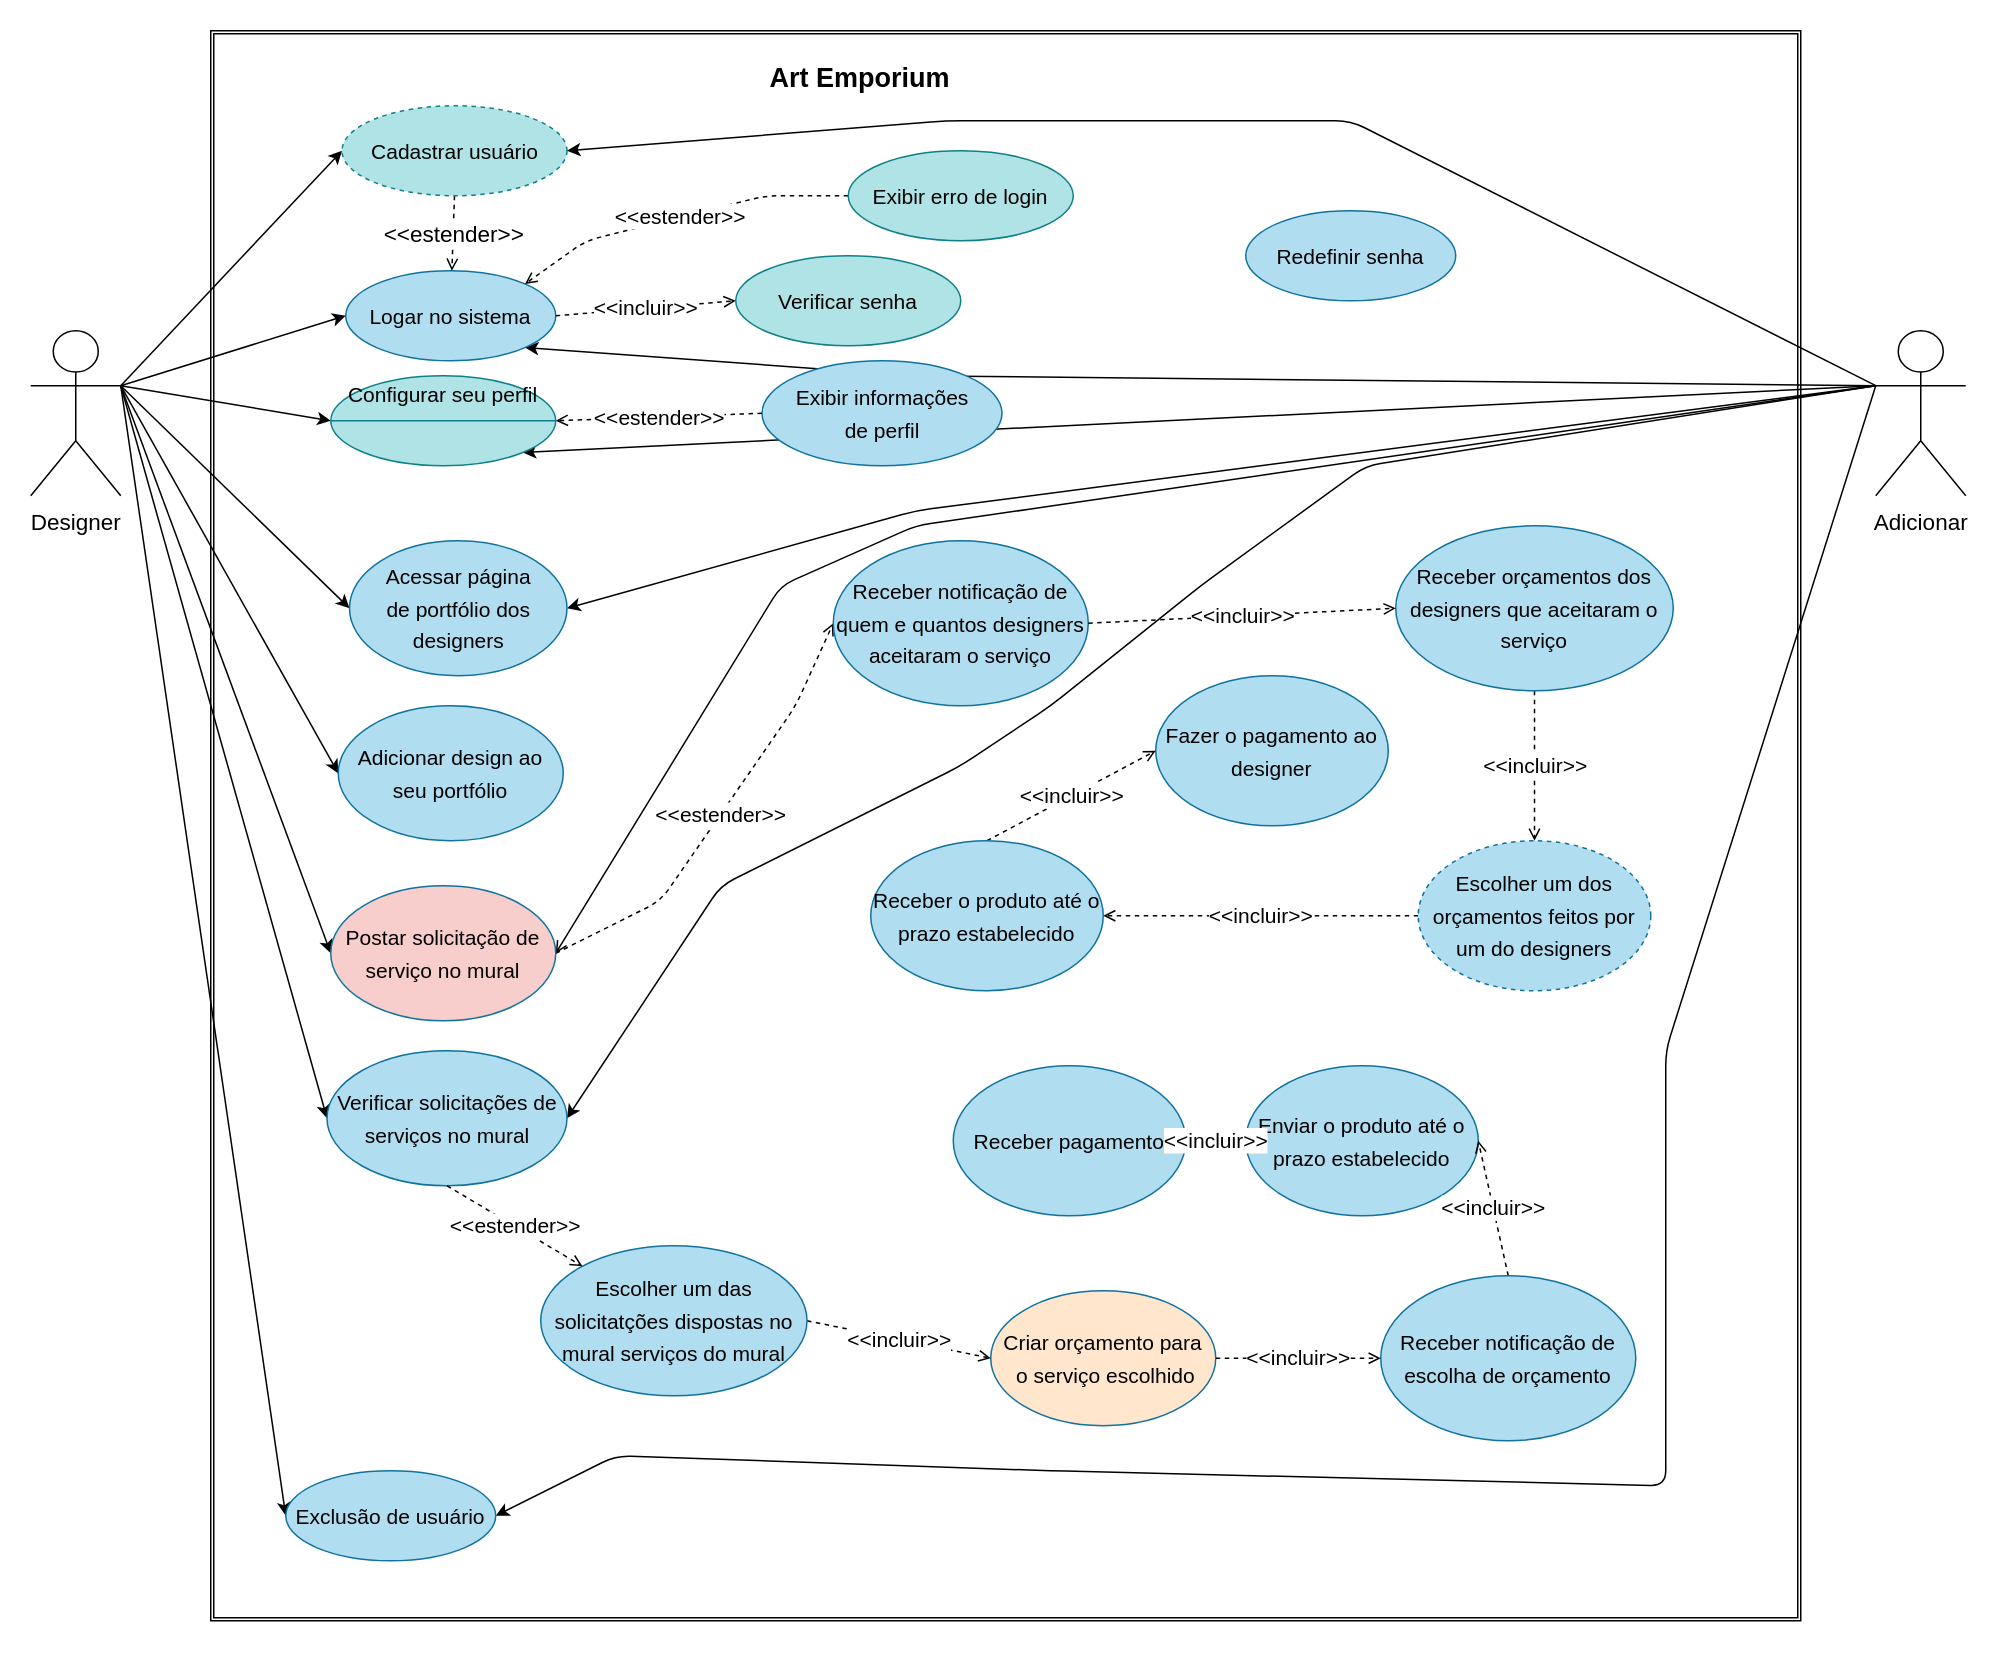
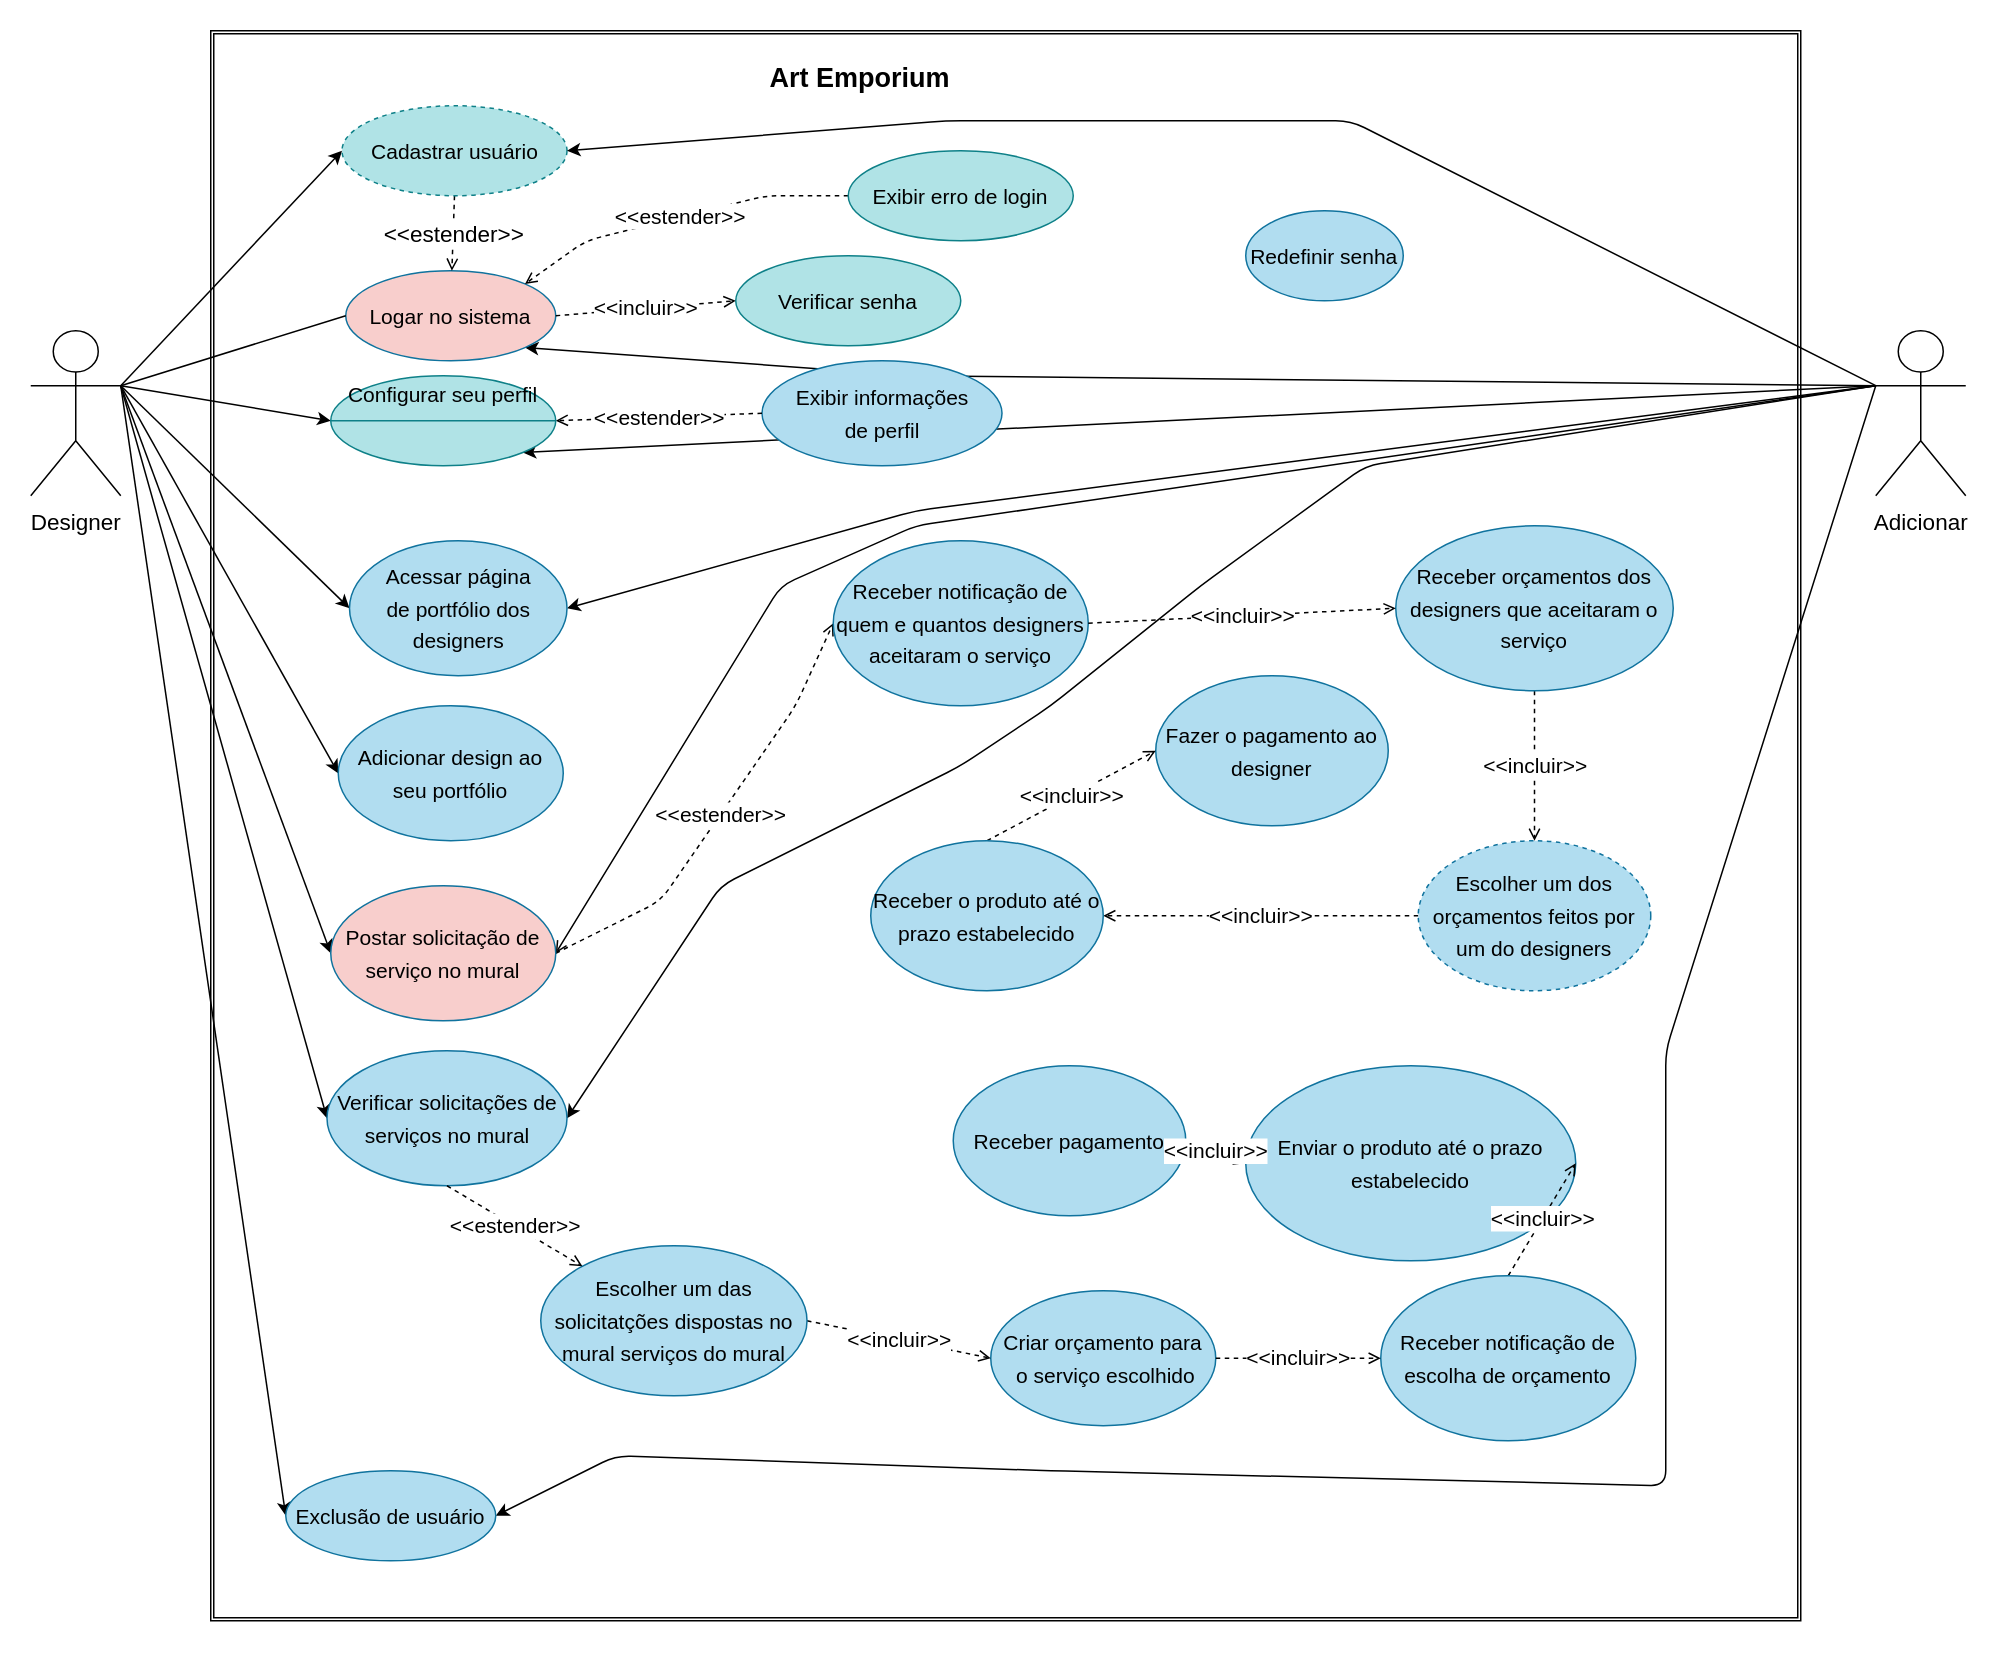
node "Redefinir senha": size 210x90 -> 158x90
node "Logar no sistema": fillcolor #b1ddf0 -> #f8cecc
edge "Designer" -> "Logar no sistema": arrowhead classic -> none
node "Enviar o produto até o prazo estabelecido": size 233x150 -> 330x195
node "Criar orçamento para o serviço escolhido": fillcolor #ffe6cc -> #b1ddf0
